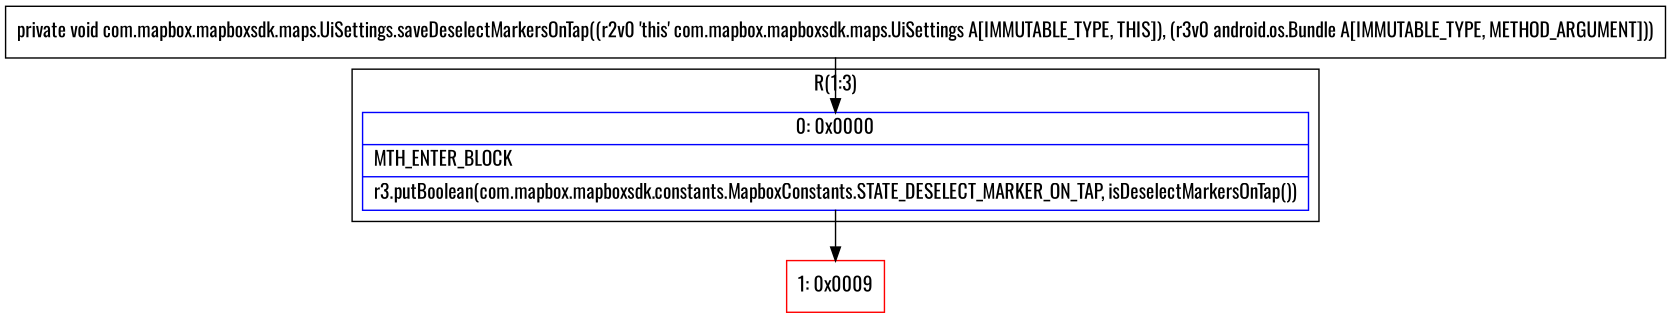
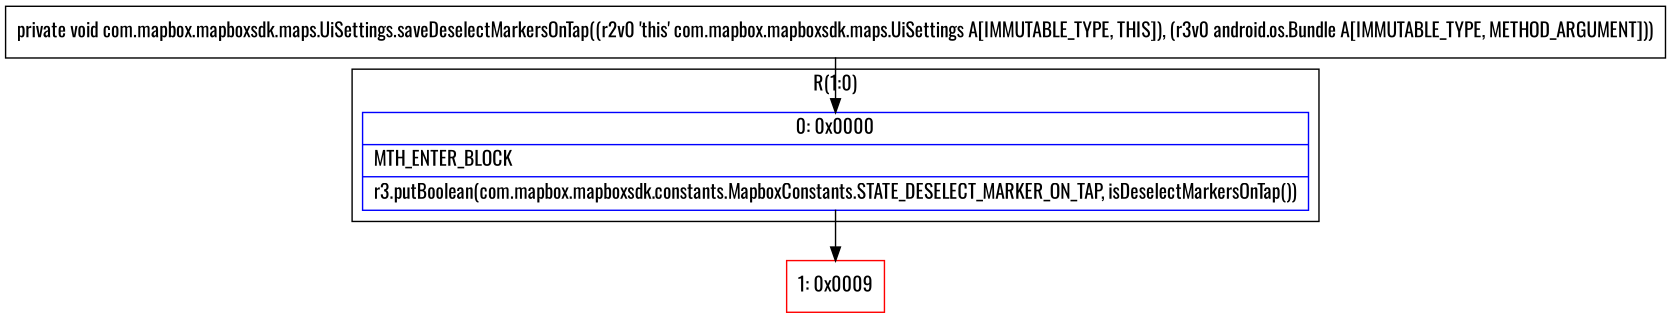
cluster "R(1:3)": label "R(1:3)" -> "R(1:0)"
